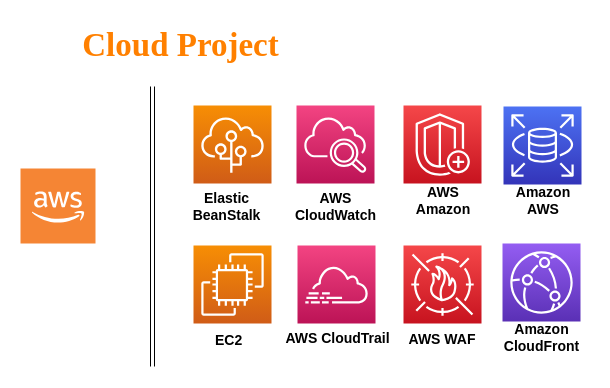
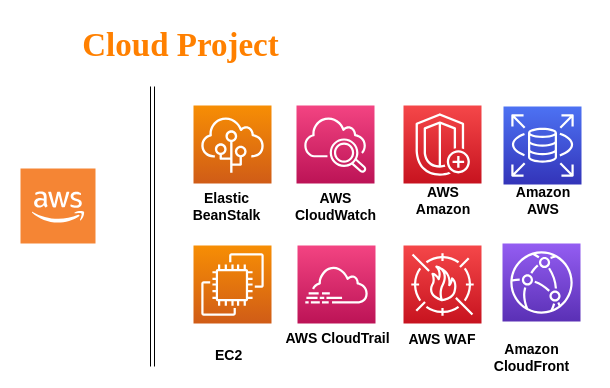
node "Amazon CloudFront": moved (542, 338) -> (532, 358)
node "EC2": moved (231, 341) -> (231, 356)
